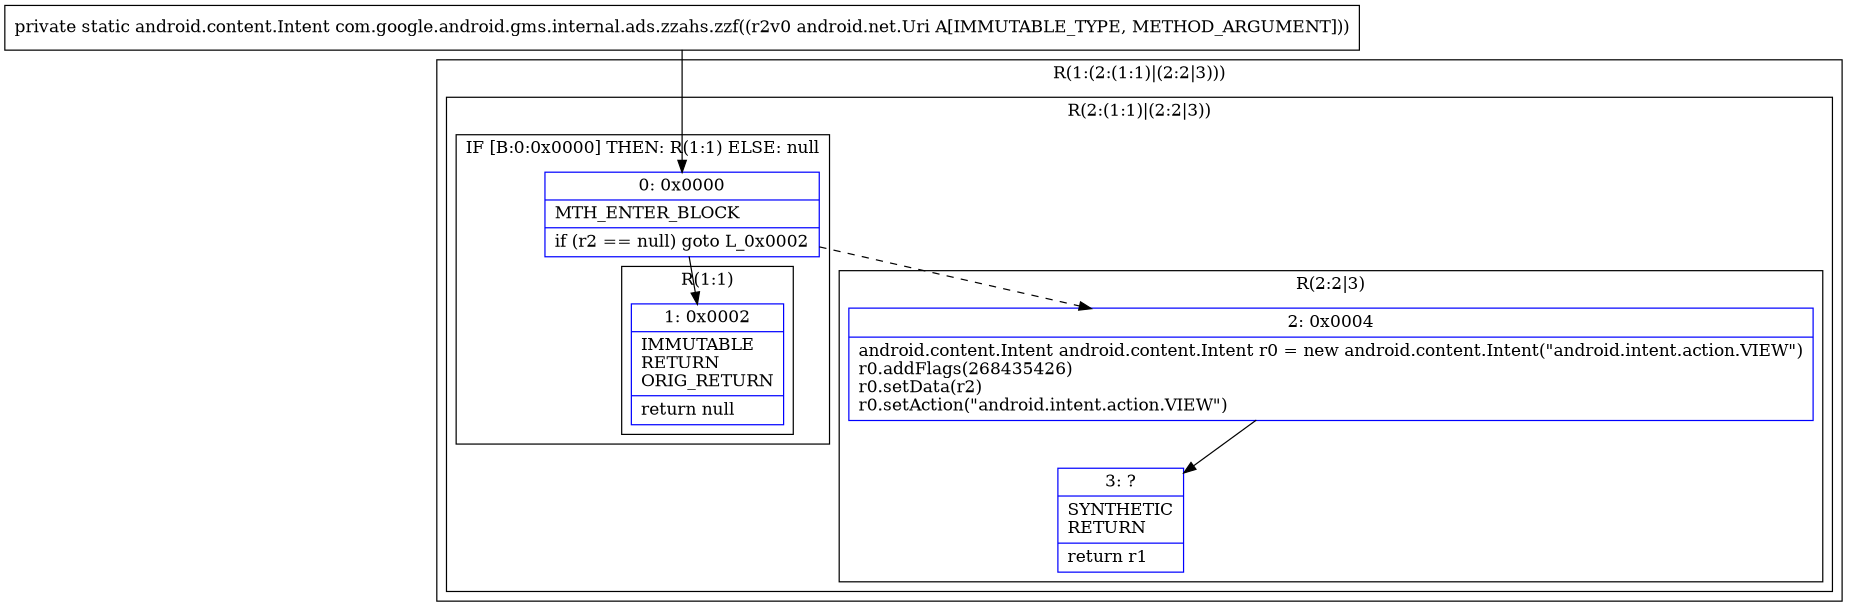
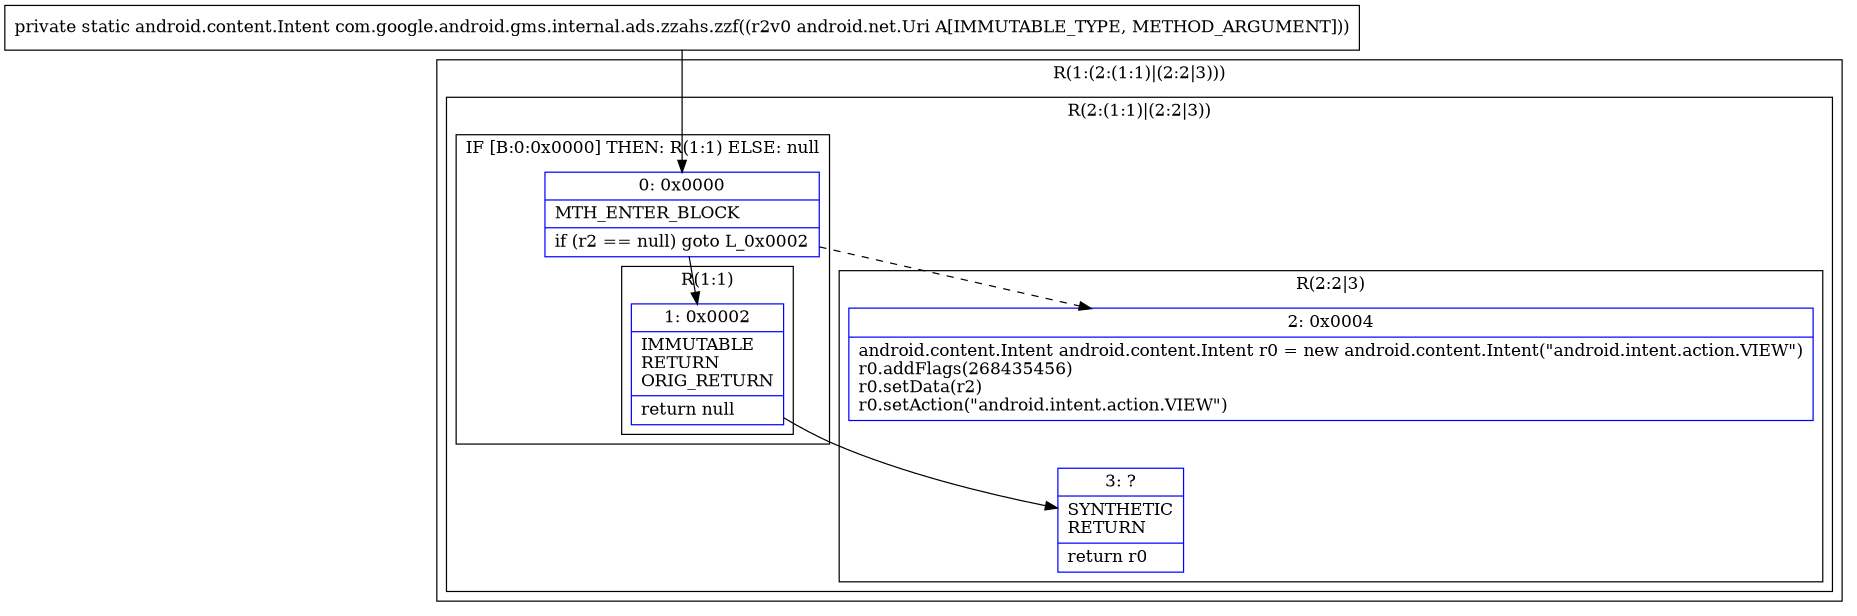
node "2: 0x0004": text "r0.addFlags(268435426)" -> "r0.addFlags(268435456)"
edge "2: 0x0004" -> "3: ?": now "1: 0x0002" -> "3: ?"
node "3: ?": text "return r1" -> "return r0"
